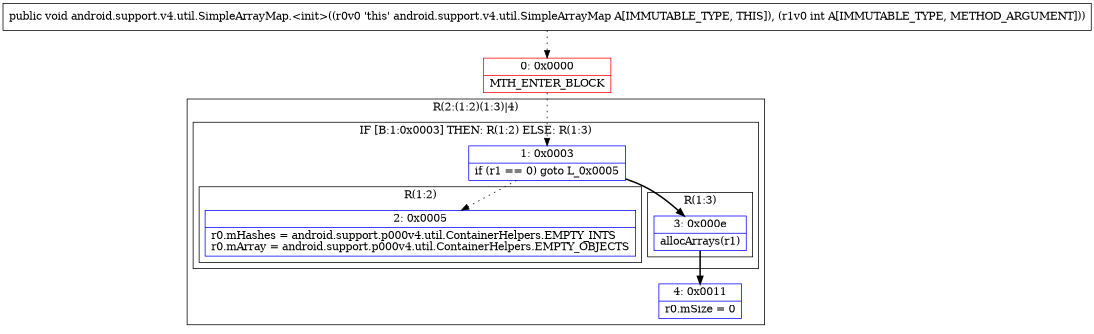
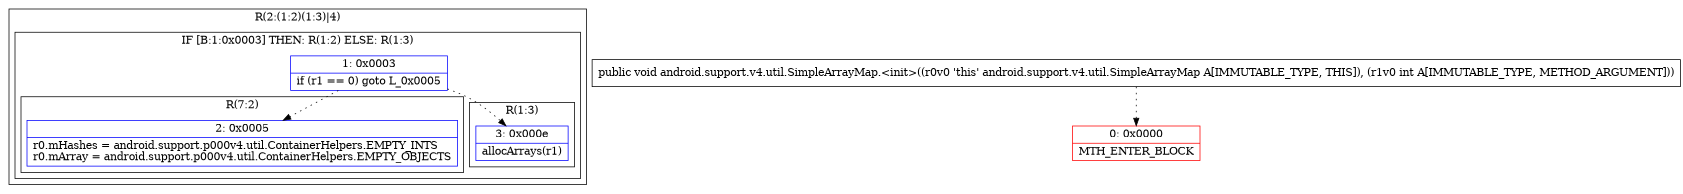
edge "0: 0x0000" -> "1: 0x0003": removed
cluster "R(1:2)": label "R(1:2)" -> "R(7:2)"
edge "1: 0x0003" -> "3: 0x000e": style bold -> dotted
node "4: 0x0011": removed
